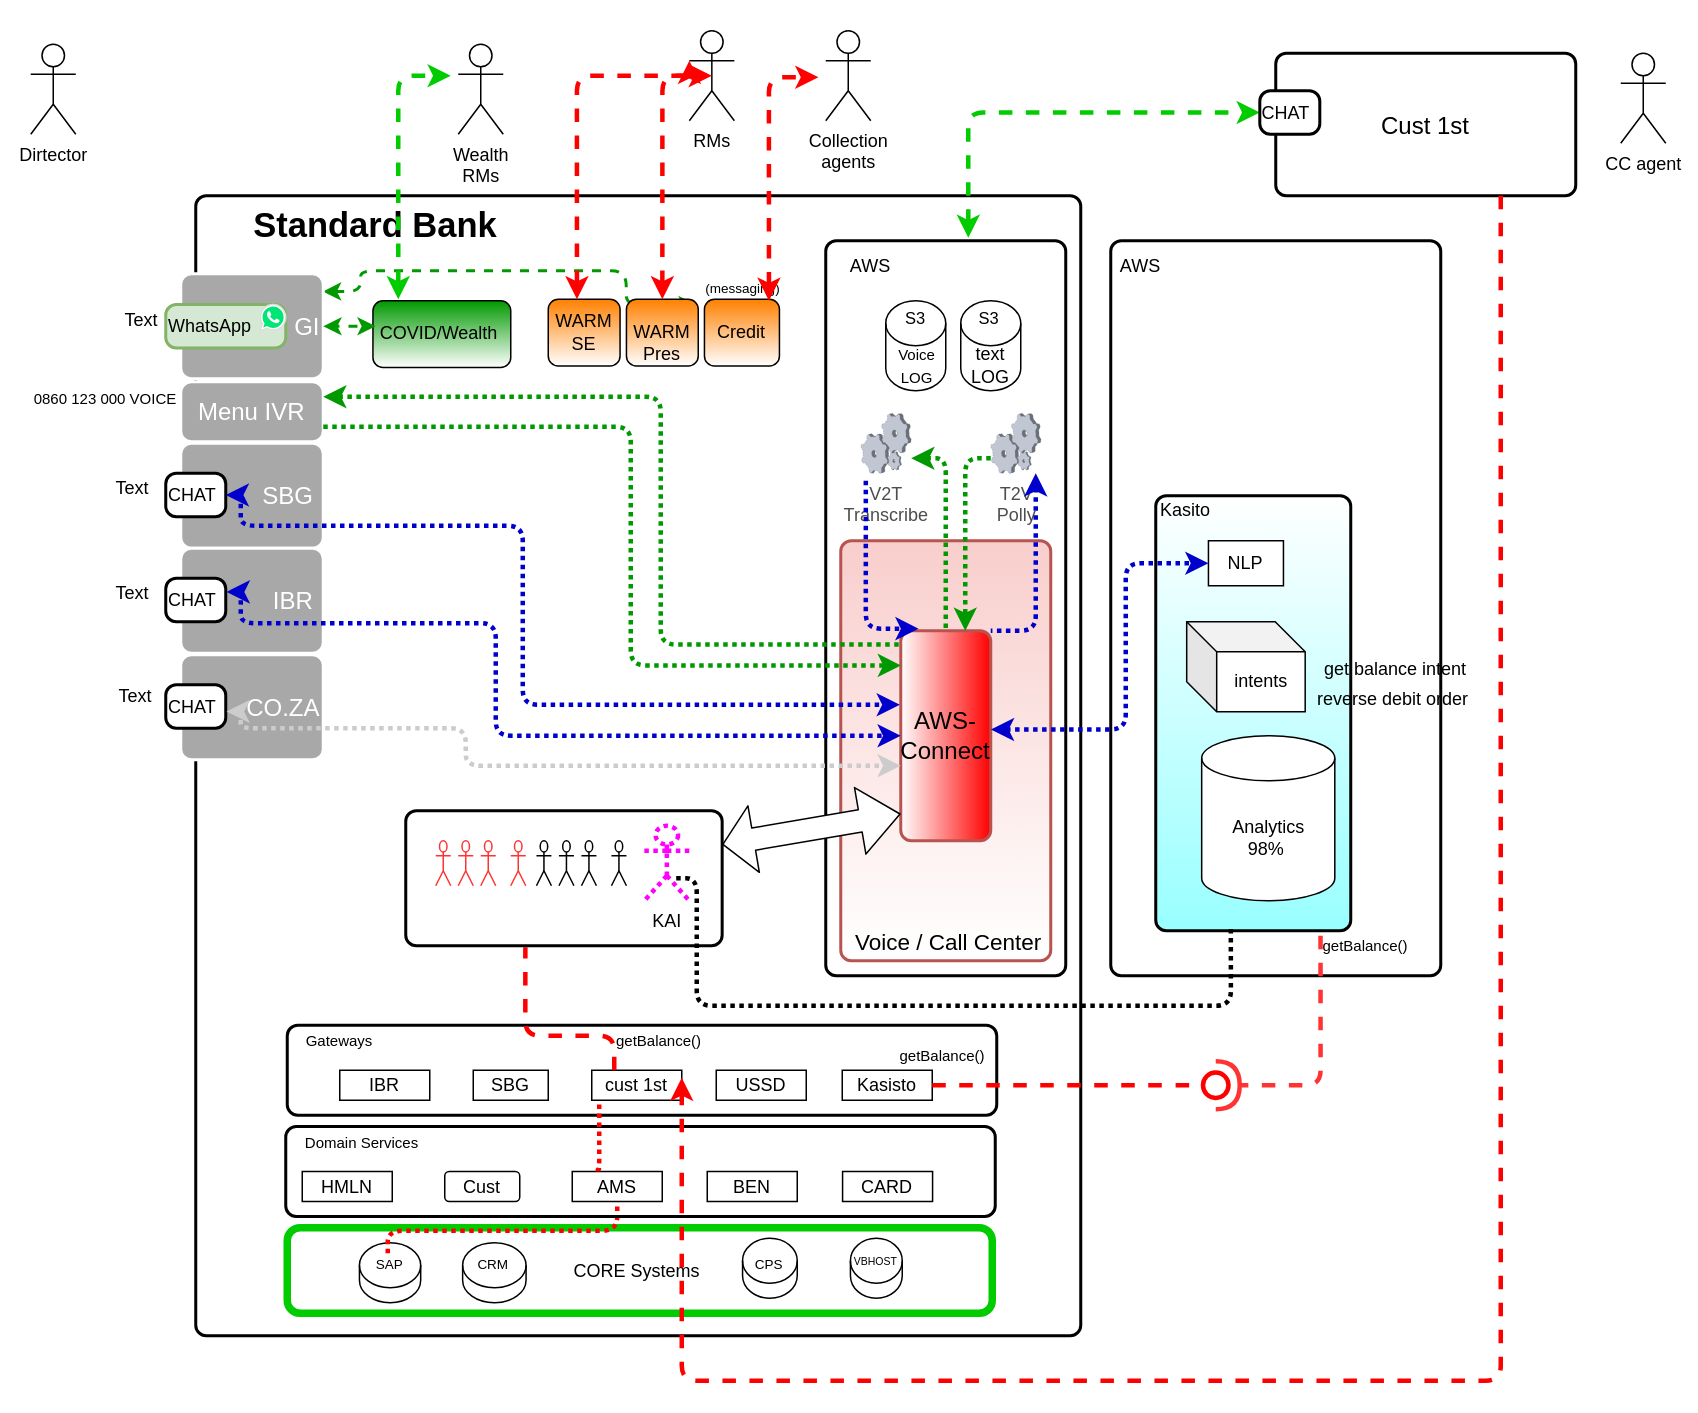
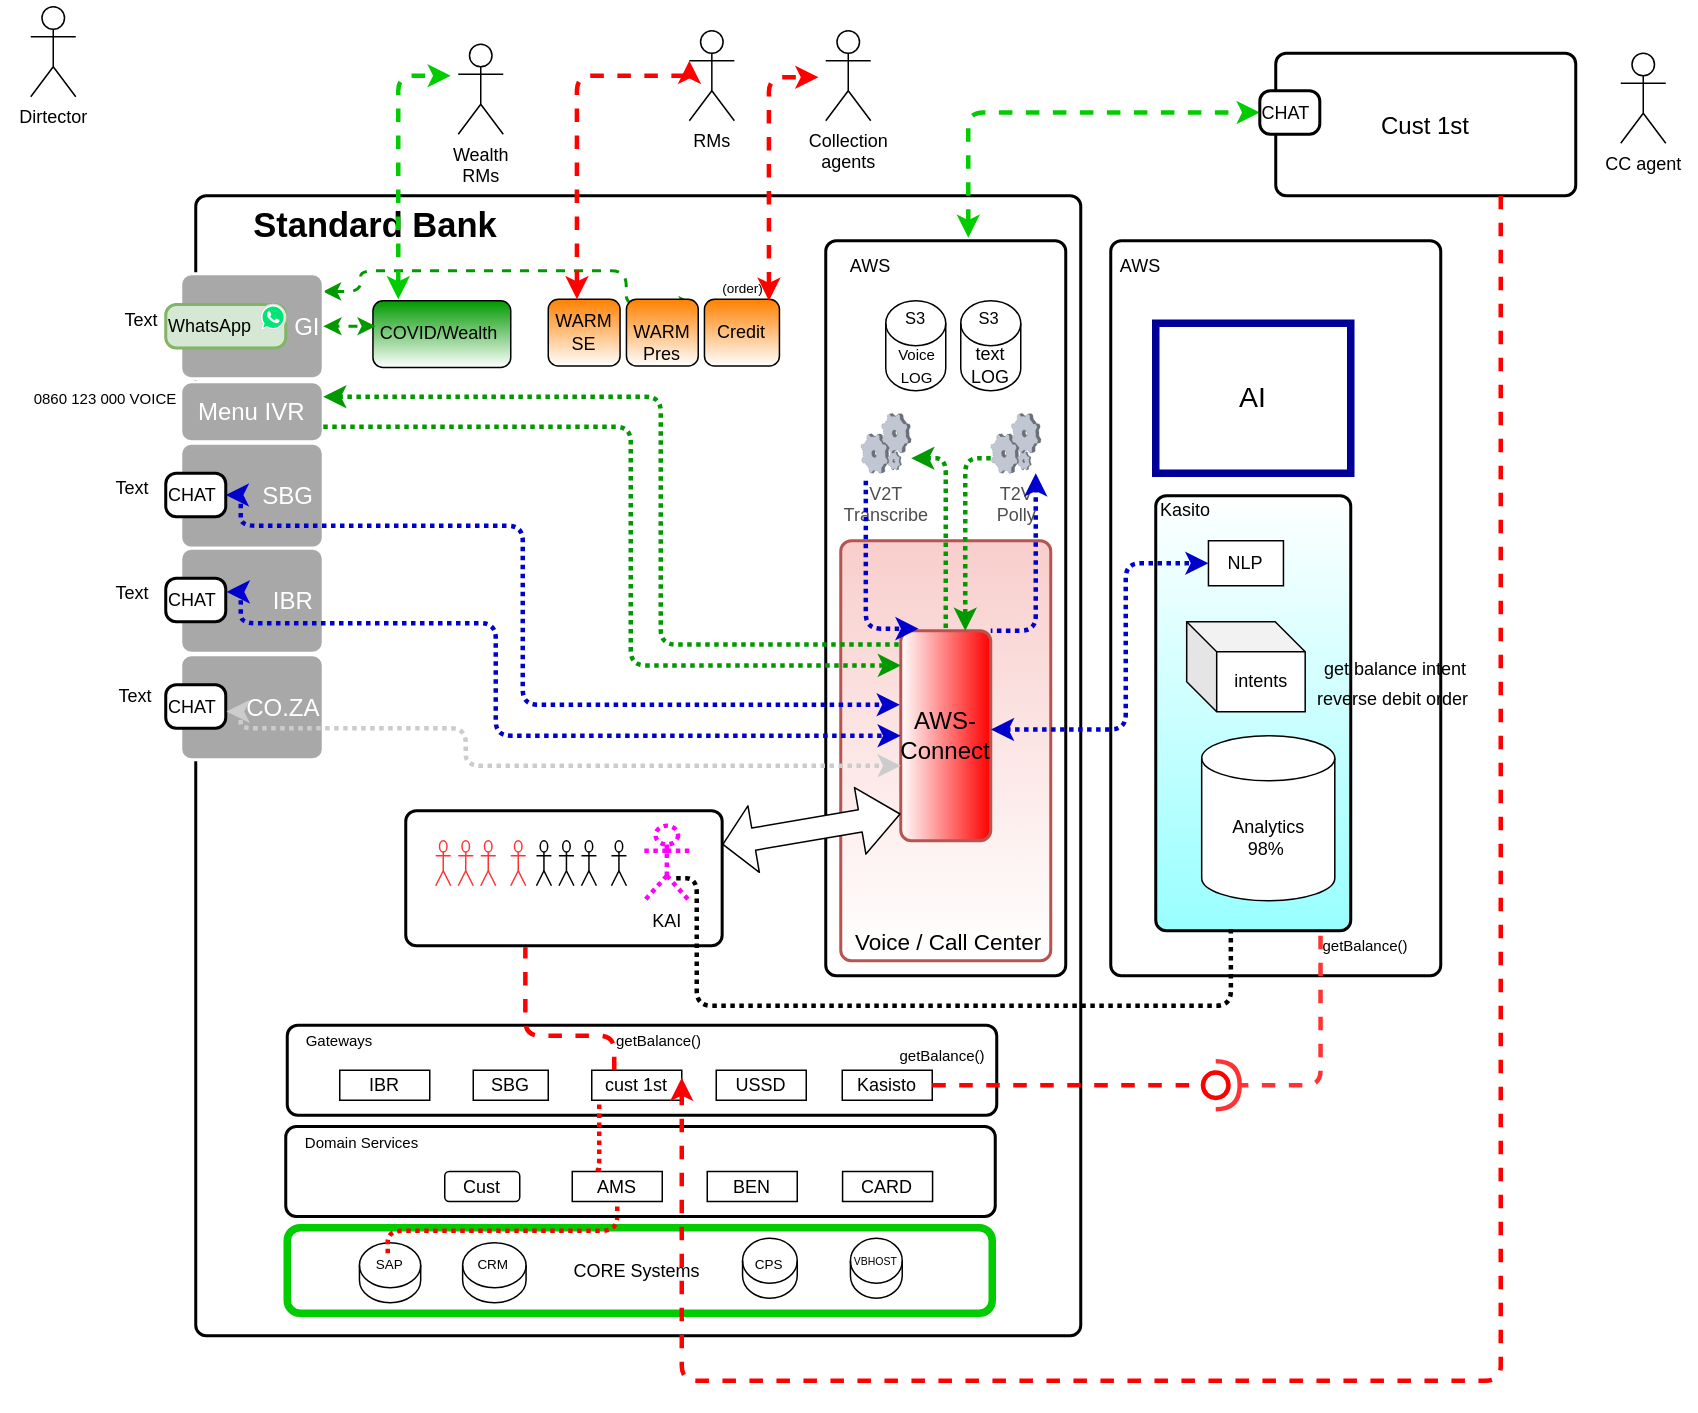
node "Dirtector": moved (53, 89) -> (53, 52)
edge "RMs" -- "WARM Pres": removed
node "(messaging)": label "(messaging)" -> "(order)"
node "AI": added
node "HMLN": removed
